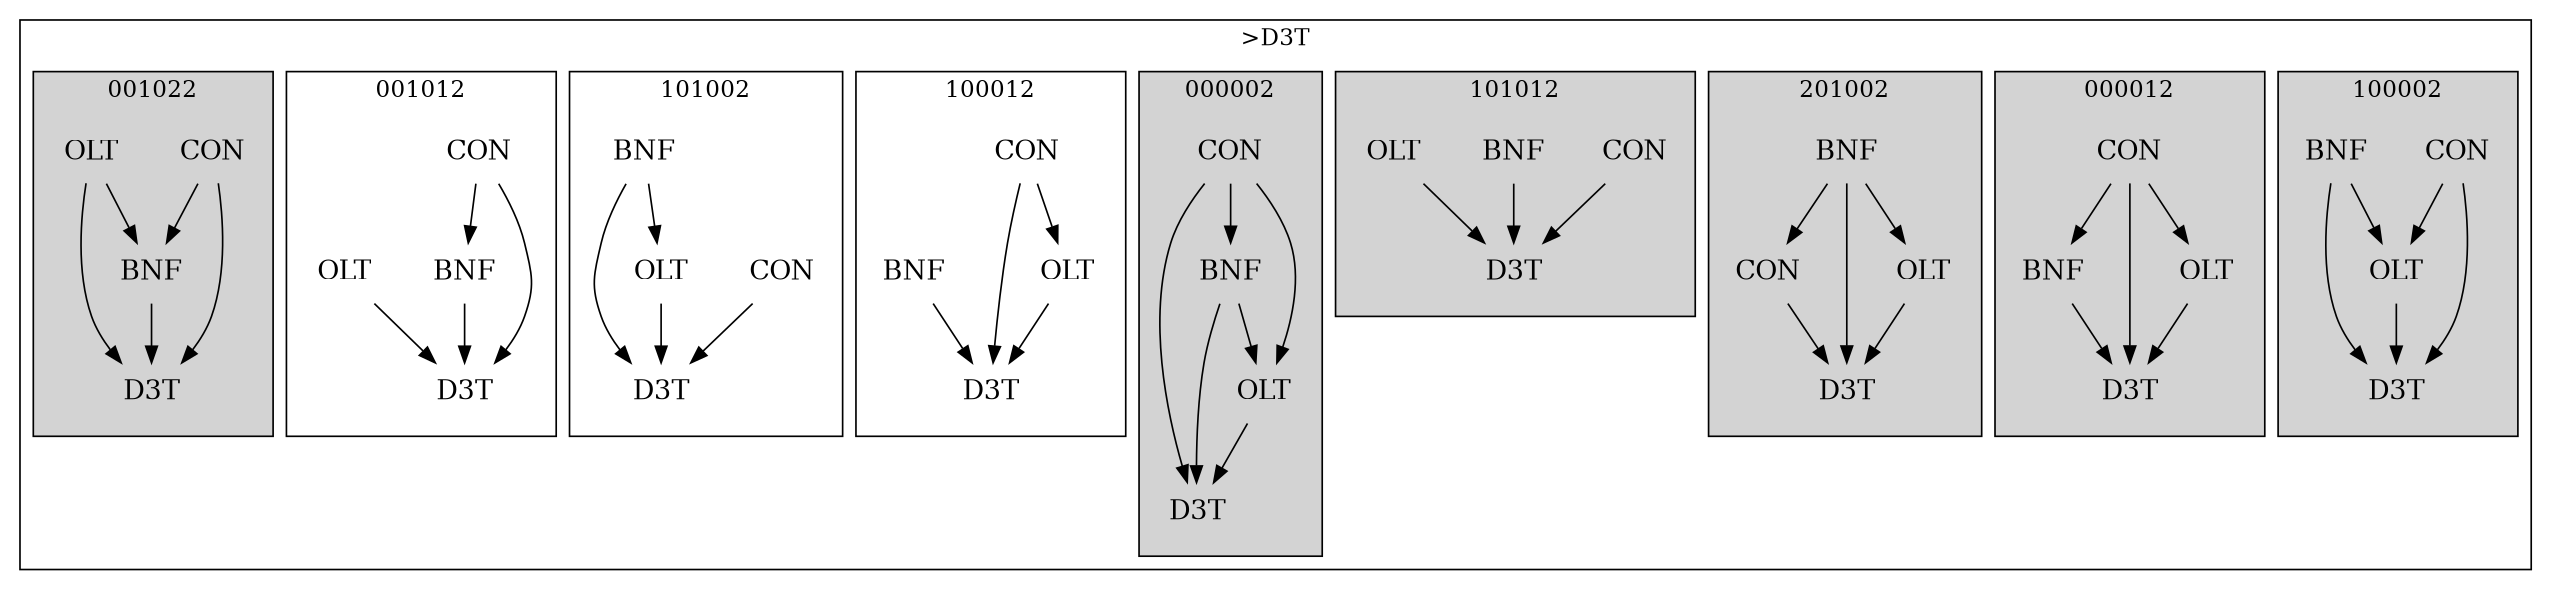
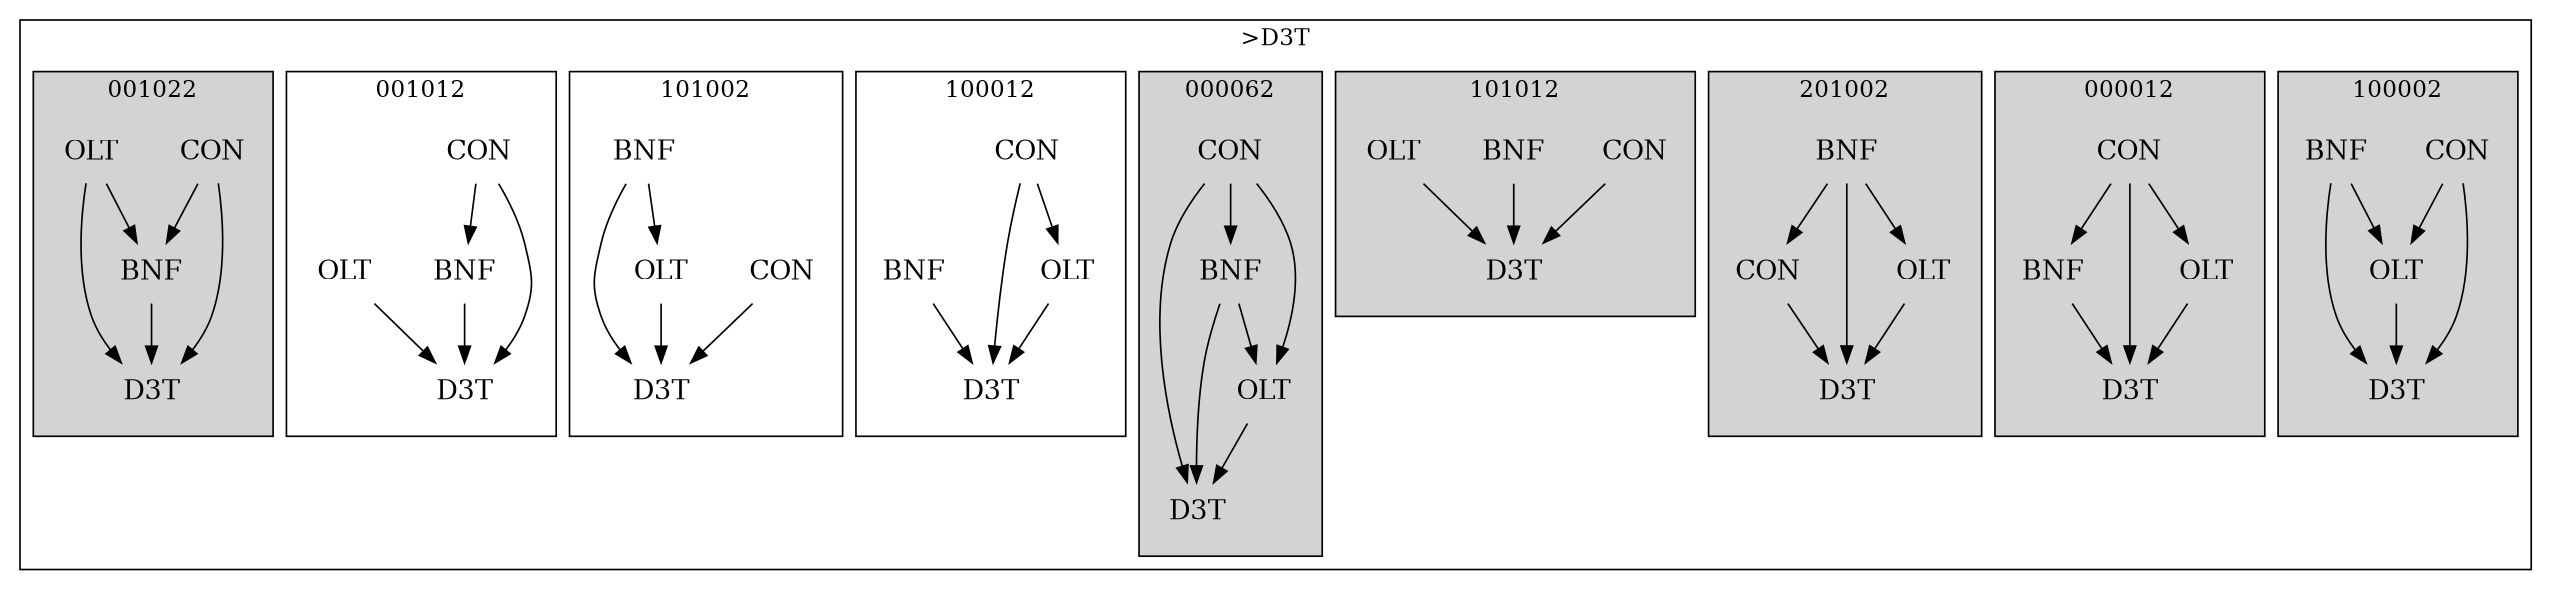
cluster "000002": label "000002" -> "000062"
